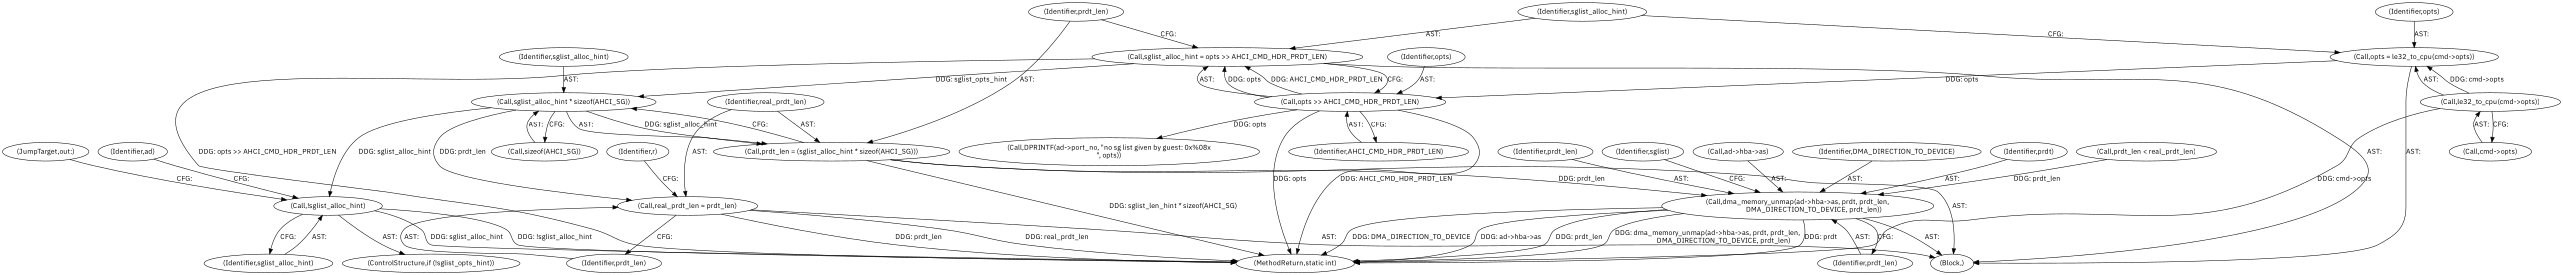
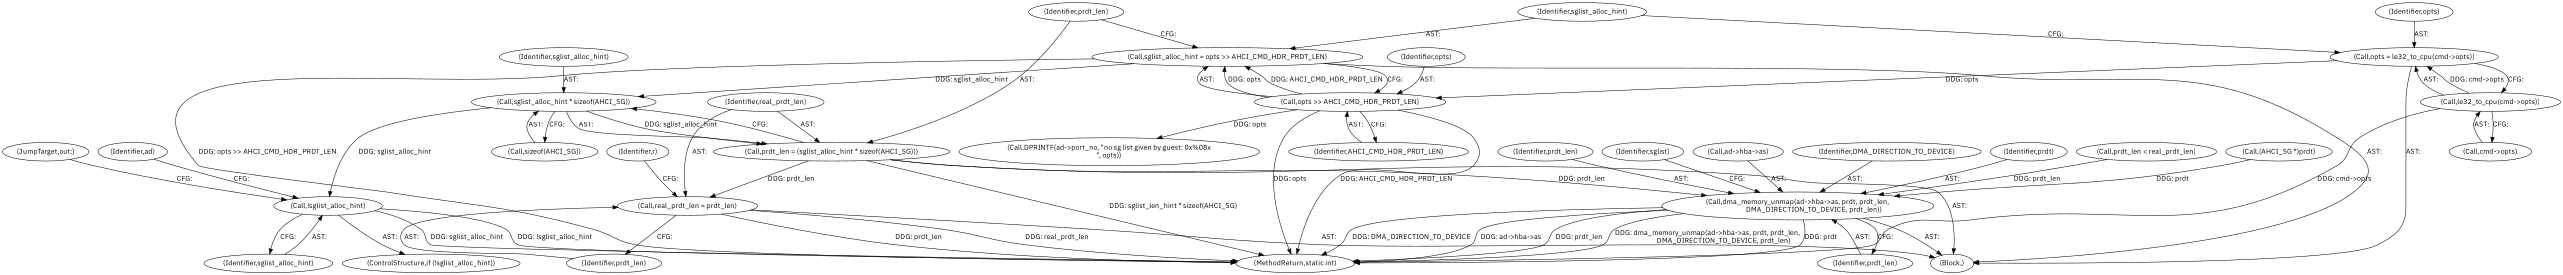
edge "(Call,opts = le32_to_cpu(cmd->opts))" -> "(Call,le32_to_cpu(cmd->opts))": added, label "CFG:"
edge "(Call,sglist_alloc_hint = opts >> AHCI_CMD_HDR_PRDT_LEN)" -> "(Call,sglist_alloc_hint * sizeof(AHCI_SG))": label "DDG: sglist_opts_hint" -> "DDG: sglist_alloc_hint"
node "(Call,(AHCI_SG *)prdt)": added
edge "(Call,sglist_alloc_hint * sizeof(AHCI_SG))" -> "(Call,real_prdt_len = prdt_len)": now "(Call,prdt_len = (sglist_alloc_hint * sizeof(AHCI_SG)))" -> "(Call,real_prdt_len = prdt_len)"
node "(ControlStructure,if (!sglist_opts_hint))": label "(ControlStructure,if (!sglist_opts_hint))" -> "(ControlStructure,if (!sglist_alloc_hint))"
